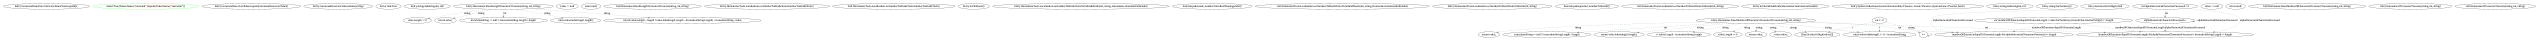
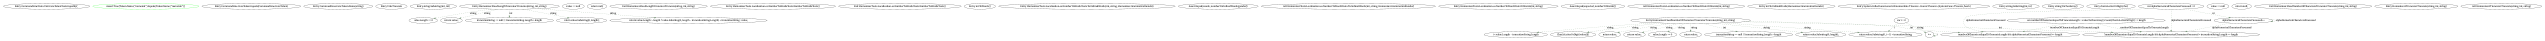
node "Entry Unk.True": label "Entry Unk.True" -> "Entry Unk.Truncate"
edge "var i = 0" -> "Char.IsLetterOrDigit(value[i])": removed, label "i"
